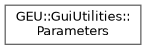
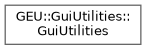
node "GEU::GuiUtilities:: Parameters": label "GEU::GuiUtilities:: Parameters" -> "GEU::GuiUtilities:: GuiUtilities"
